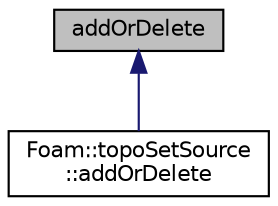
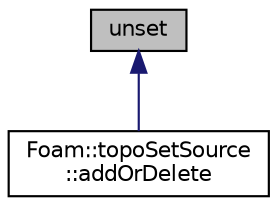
node "addOrDelete": label "addOrDelete" -> "unset"
